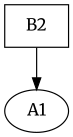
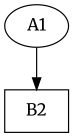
edge "B2" -> "A1": reversed
